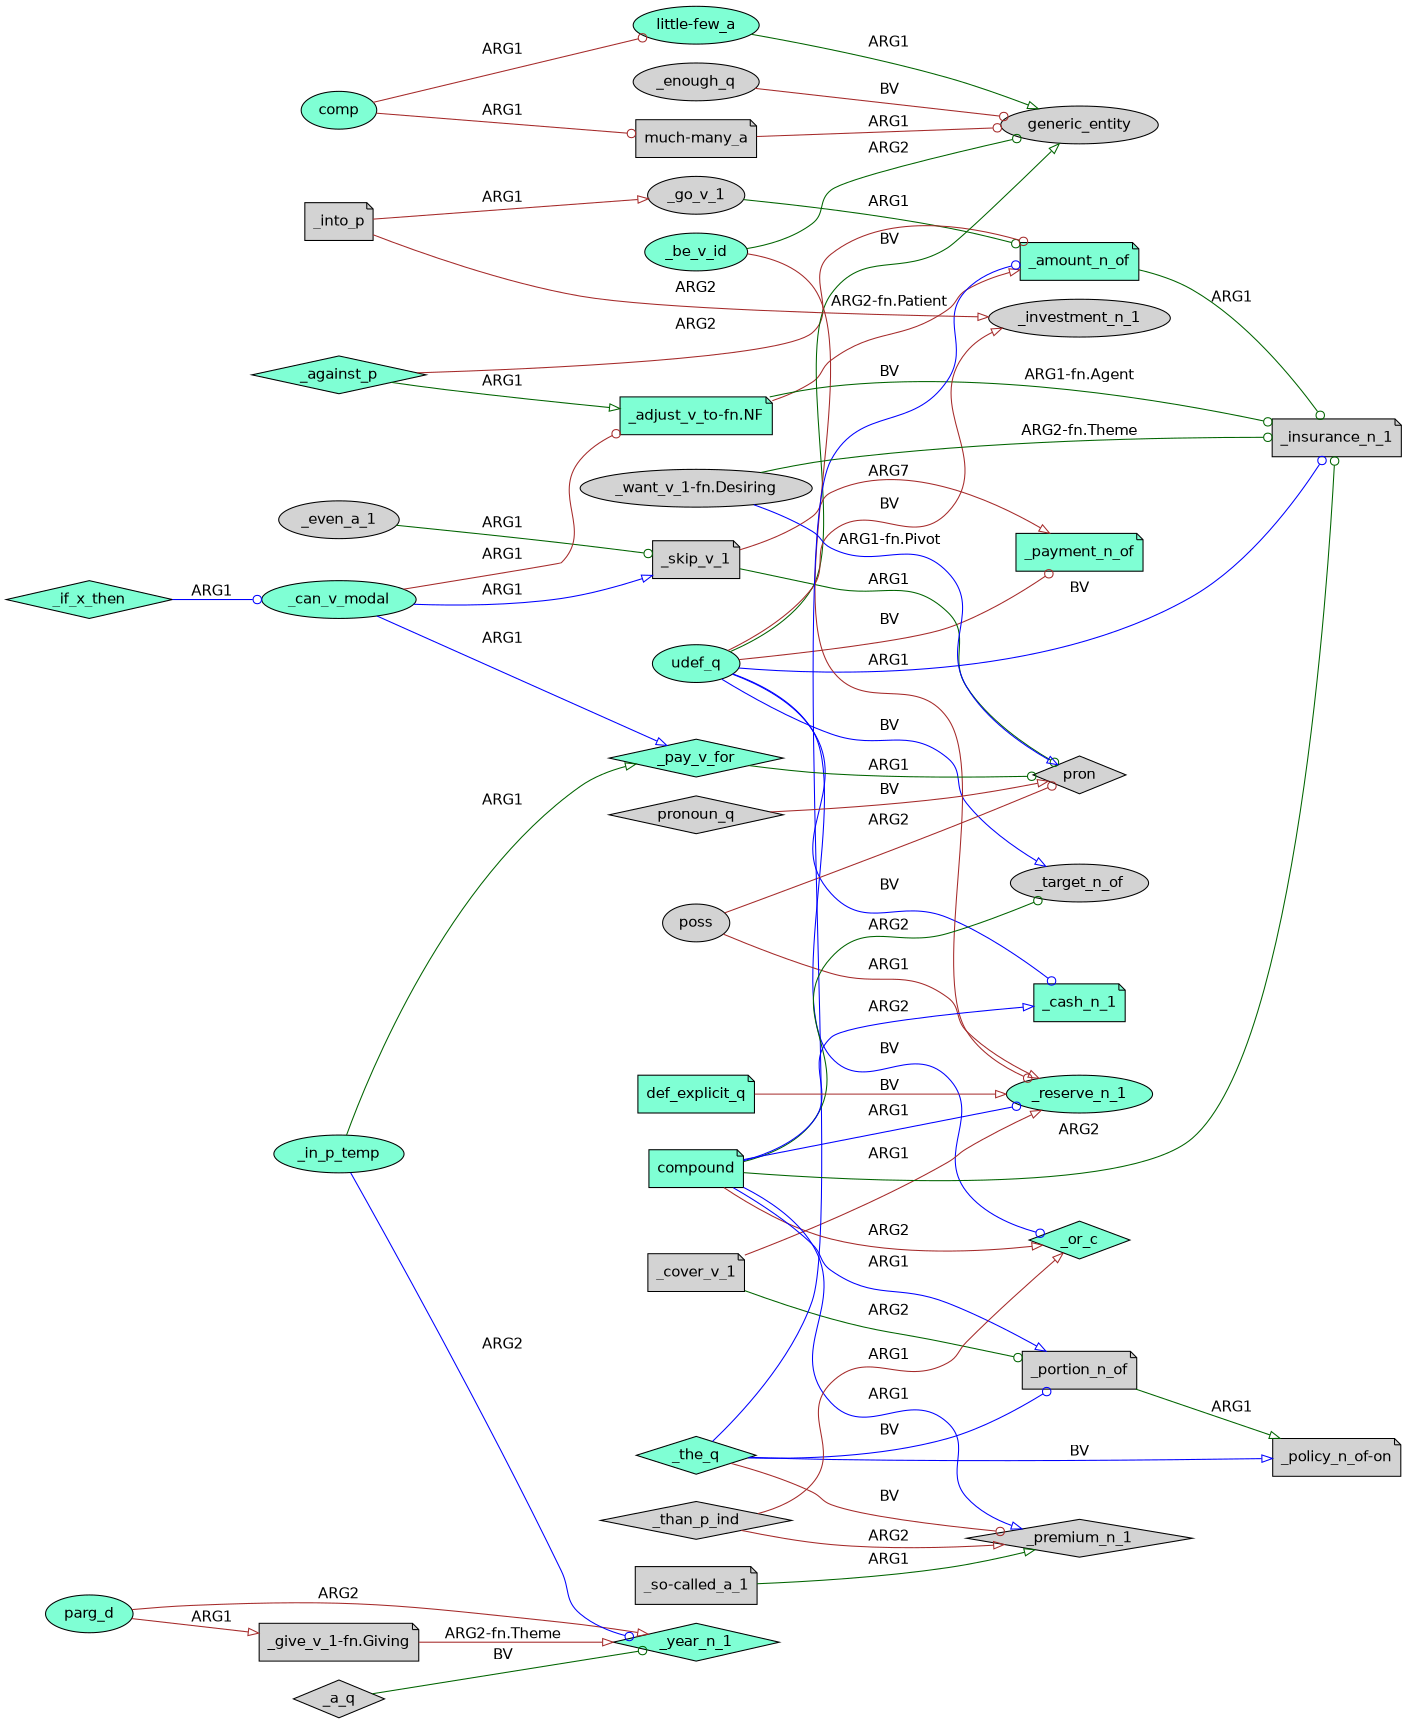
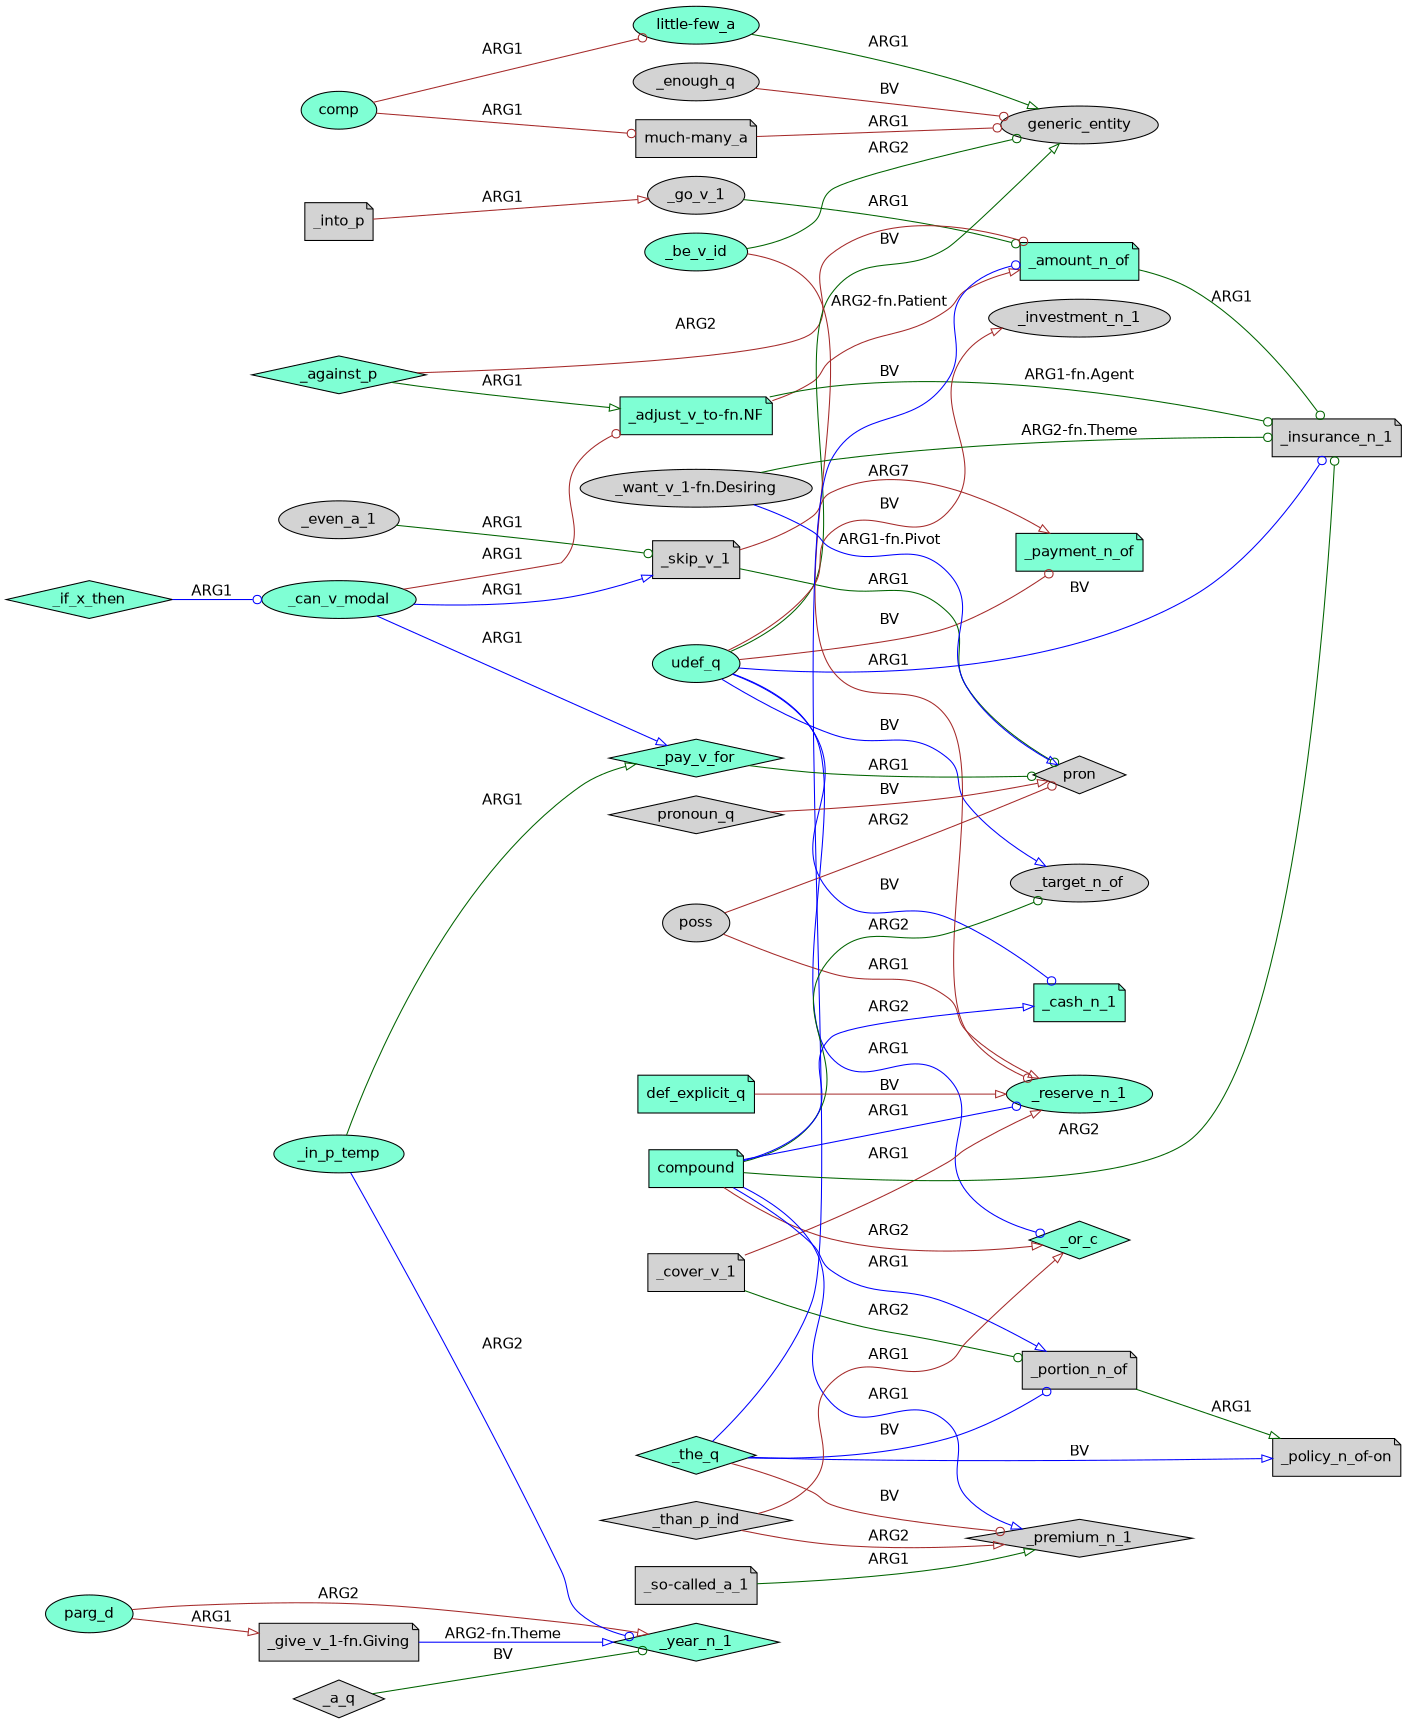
edge "_into_p" -> "_investment_n_1": removed, label "ARG2"
edge "udef_q" -> "_or_c": label "BV" -> "ARG1"
edge "_give_v_1-fn.Giving" -> "_year_n_1": color brown -> blue
